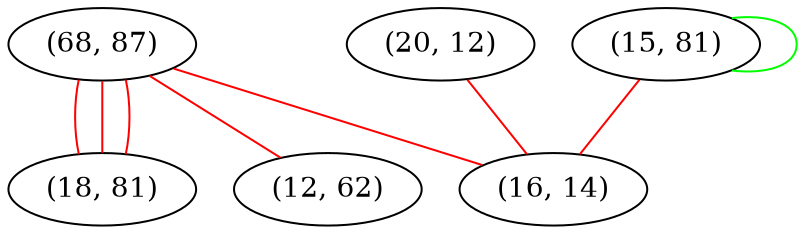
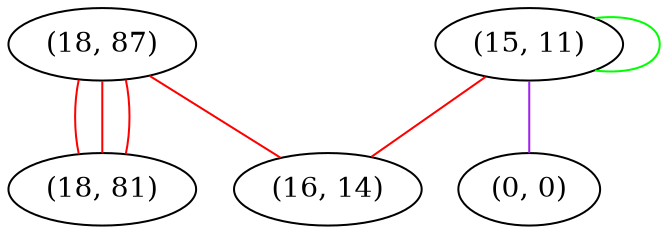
node "(68, 87)": label "(68, 87)" -> "(18, 87)"
node "(20, 12)": removed
node "(15, 81)": label "(15, 81)" -> "(15, 11)"
node "(12, 62)": removed
node "(0, 0)": added
